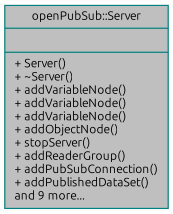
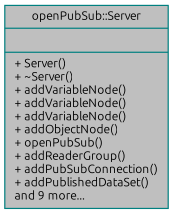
node "openPubSub::Server": text "+ stopServer()" -> "+ openPubSub()"
